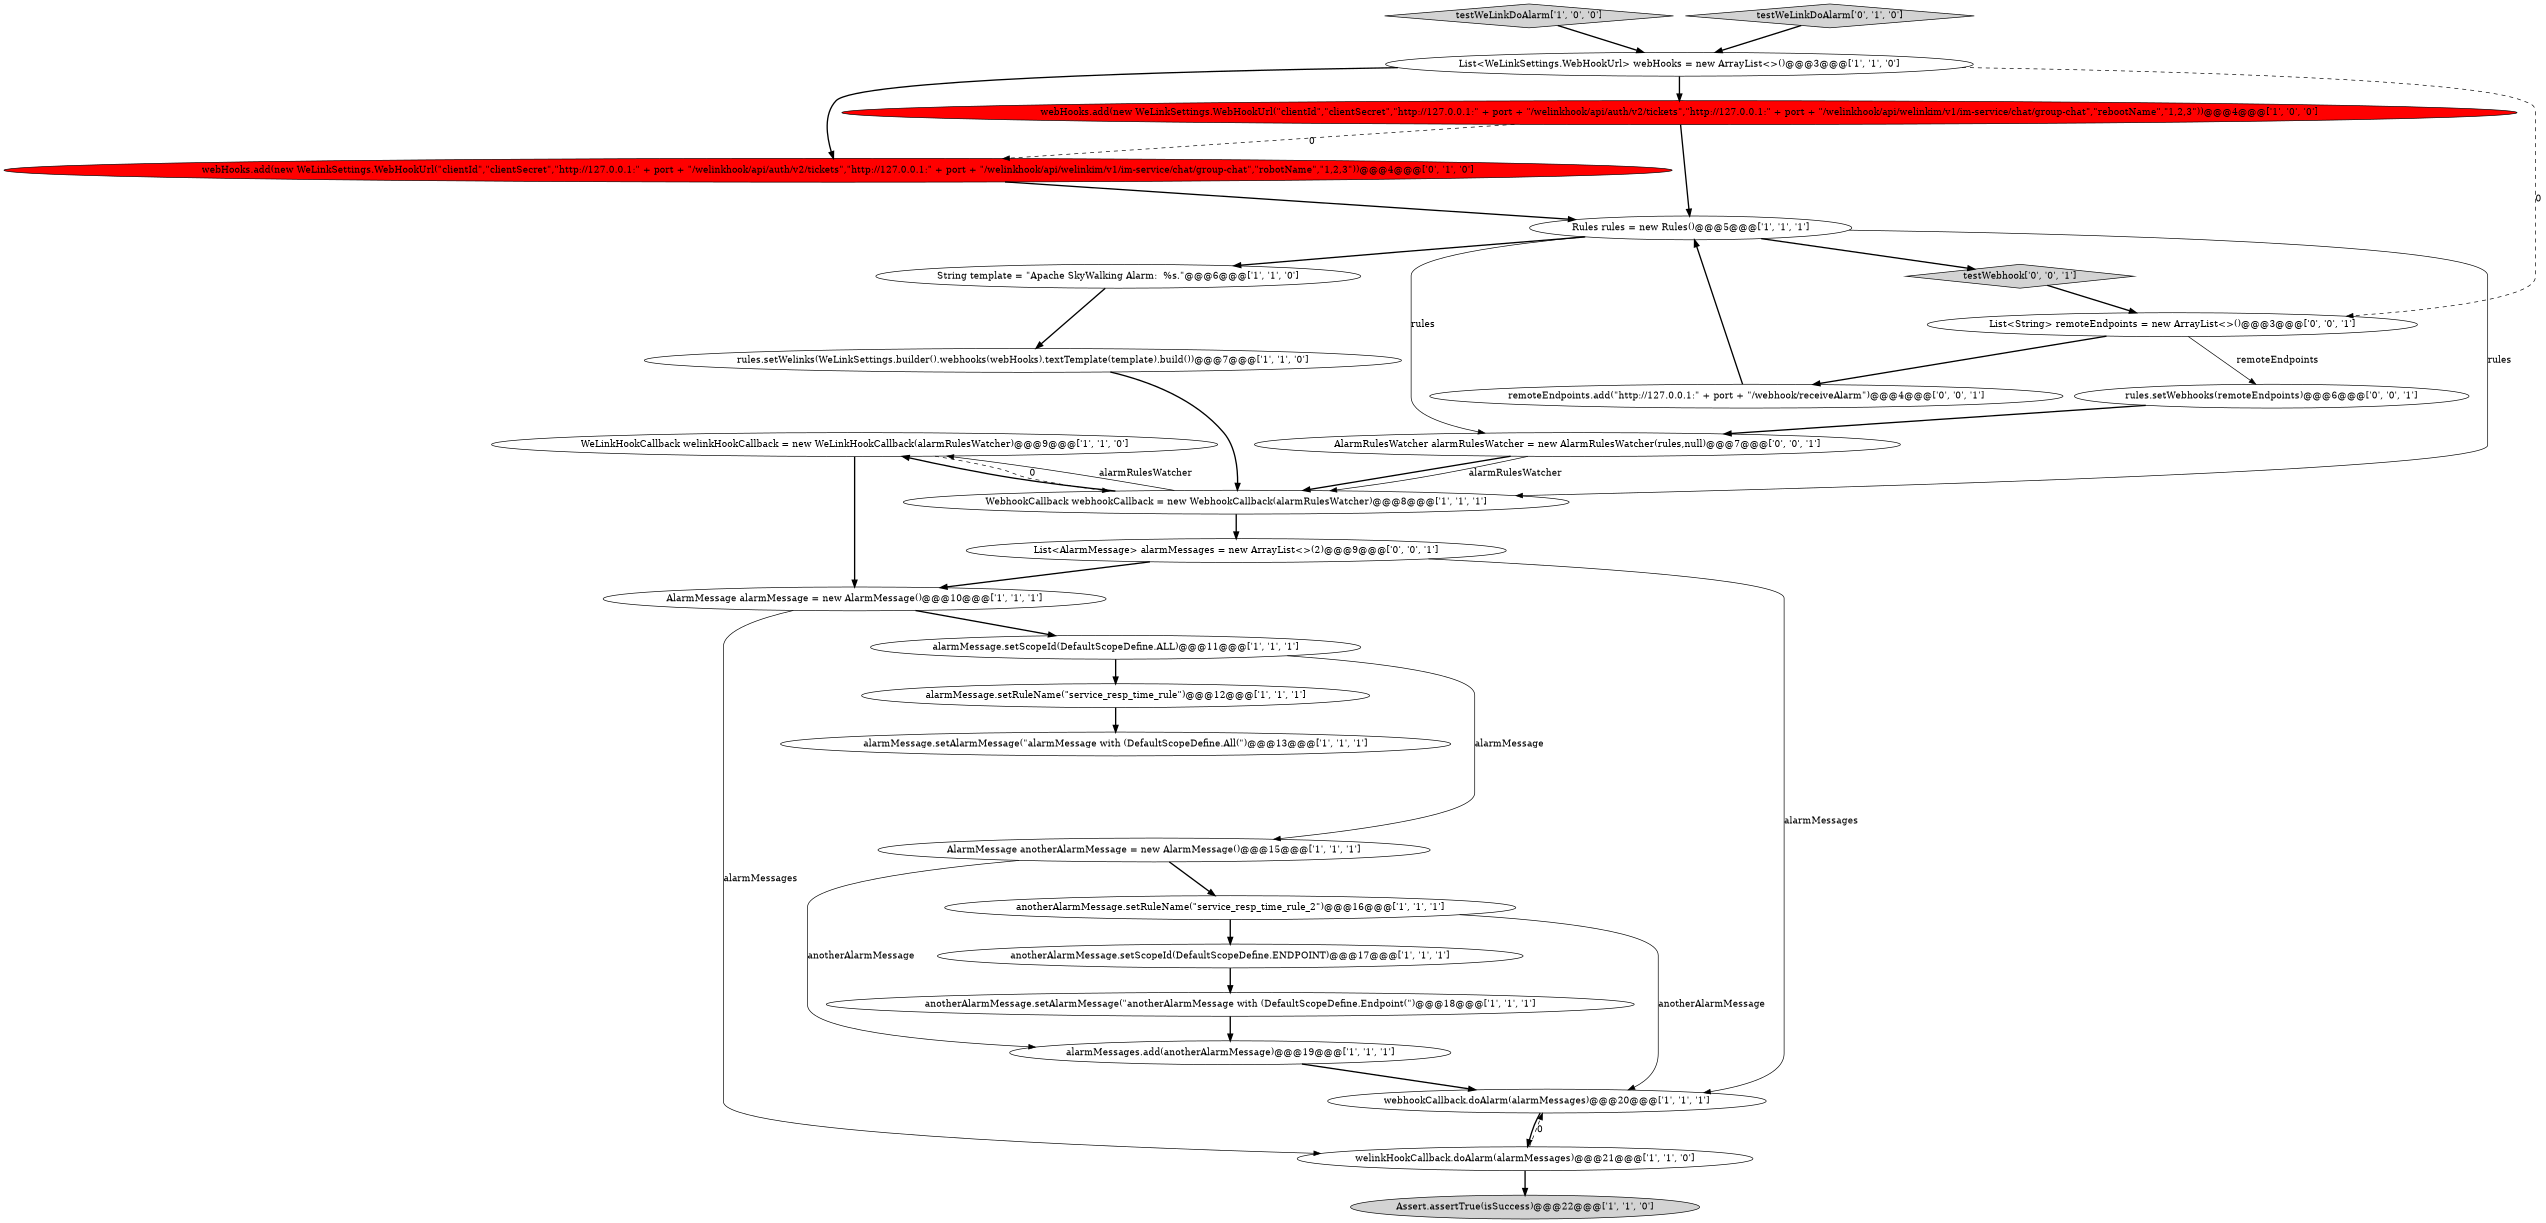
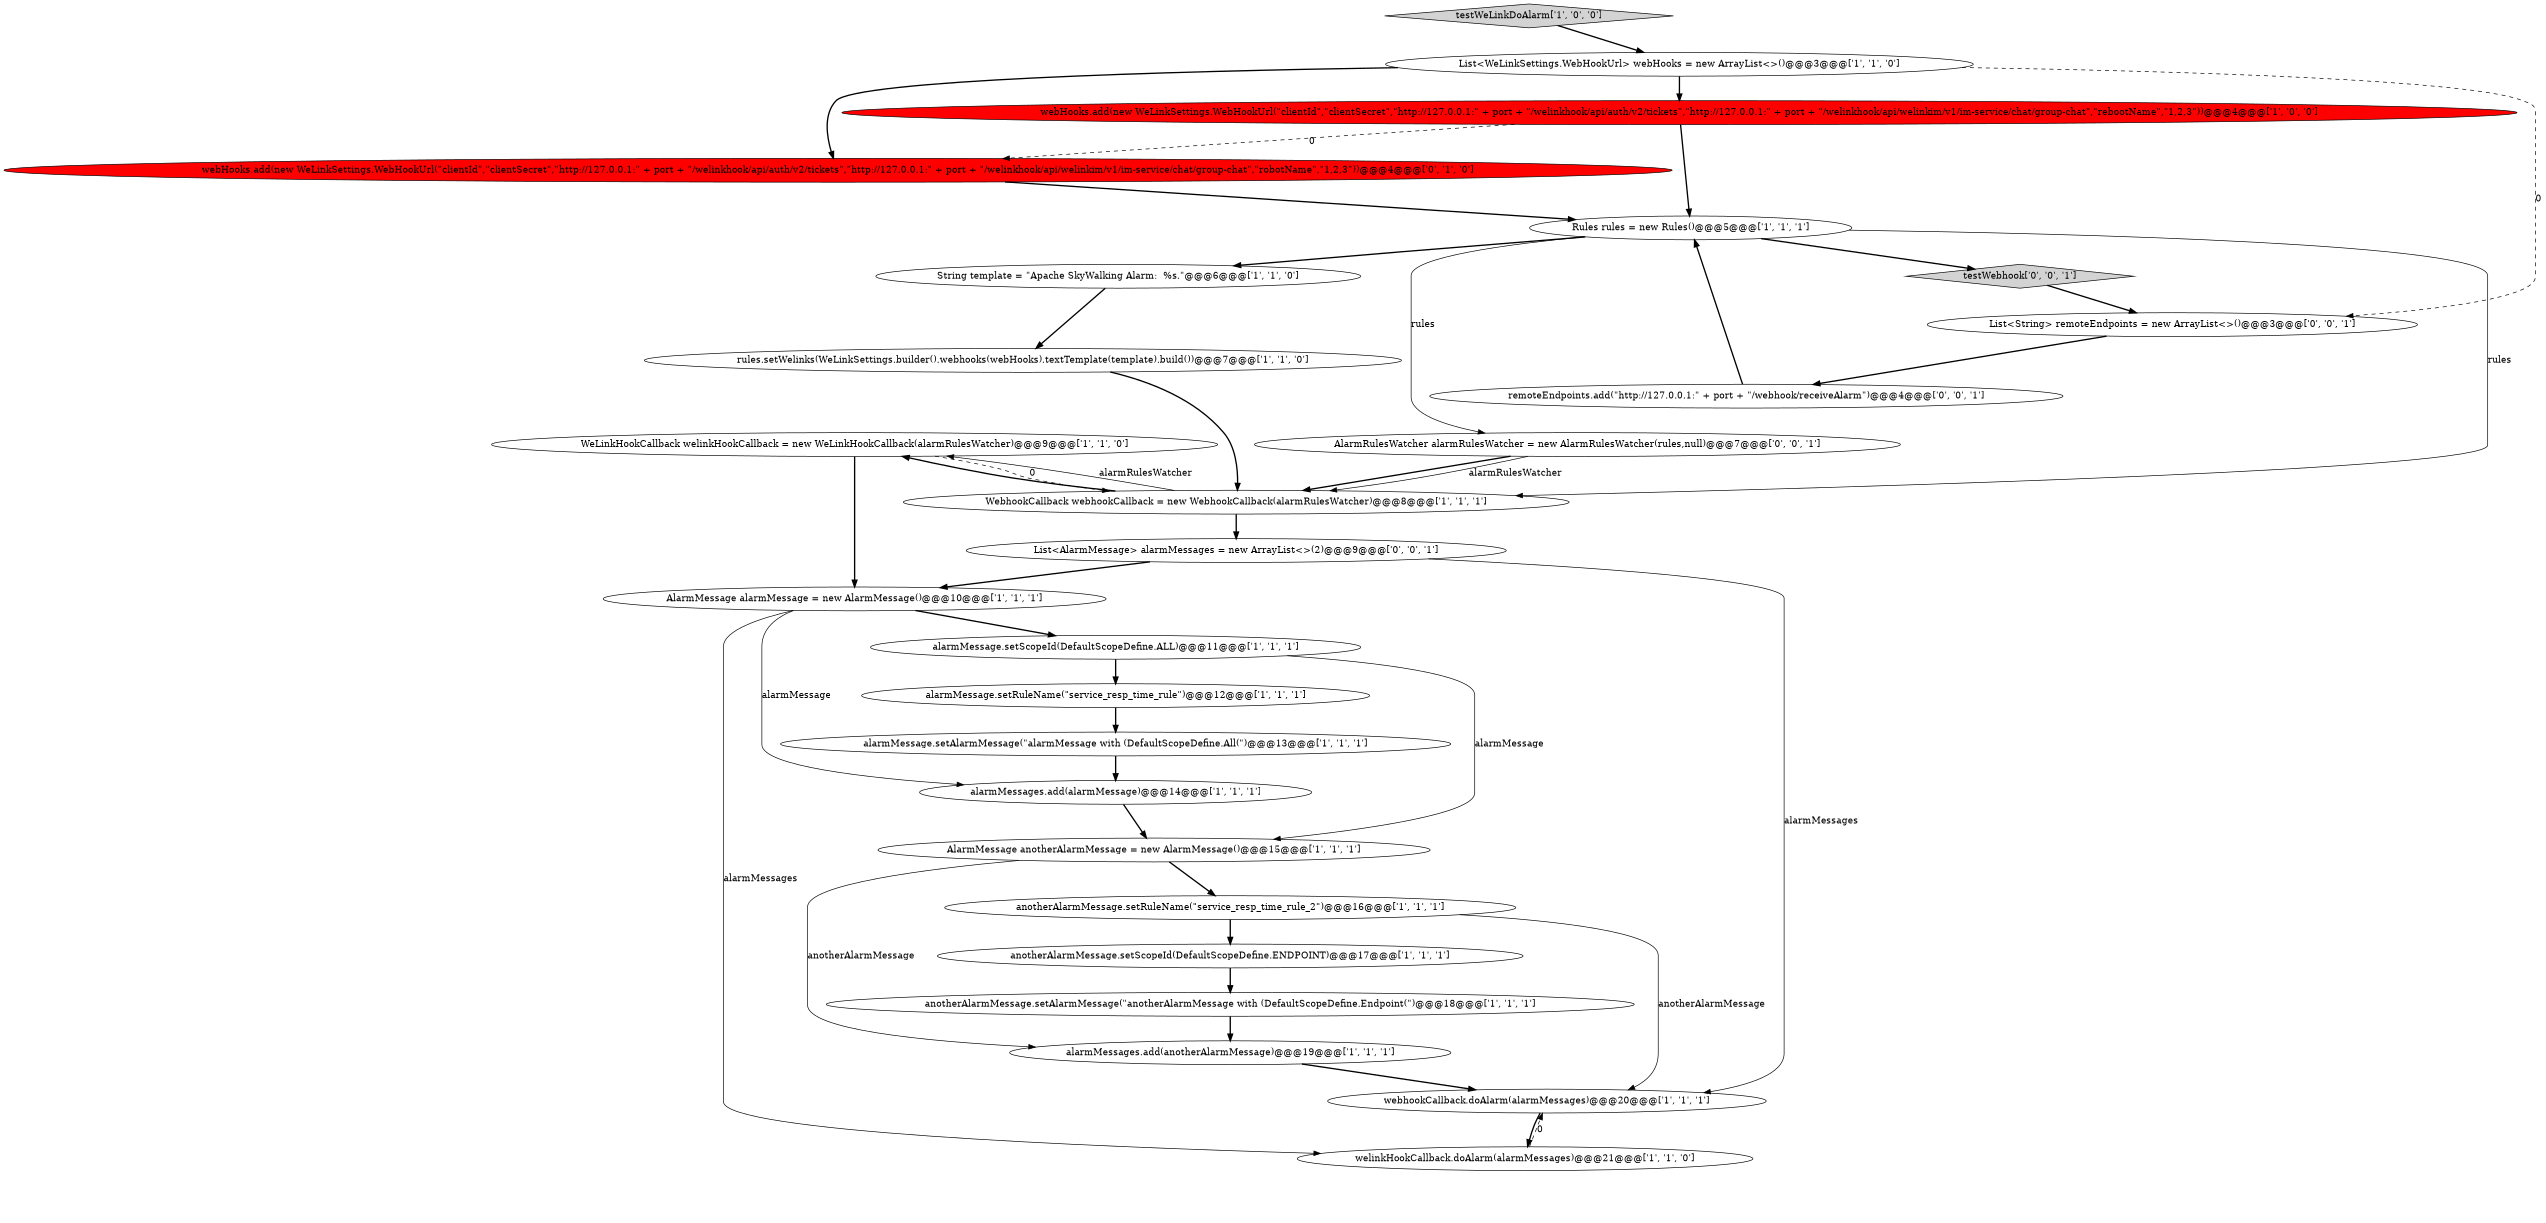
node "testWeLinkDoAlarm['0', '1', '0']": removed
node "rules.setWebhooks(remoteEndpoints)@@@6@@@['0', '0', '1']": removed
node "alarmMessages.add(alarmMessage)@@@14@@@['1', '1', '1']": added
node "Assert.assertTrue(isSuccess)@@@22@@@['1', '1', '0']": removed
